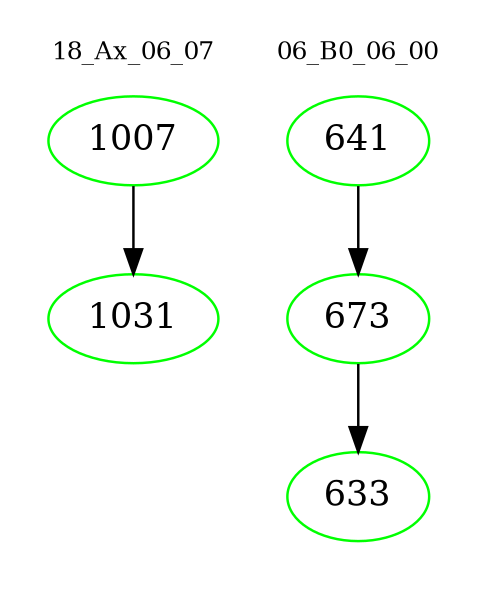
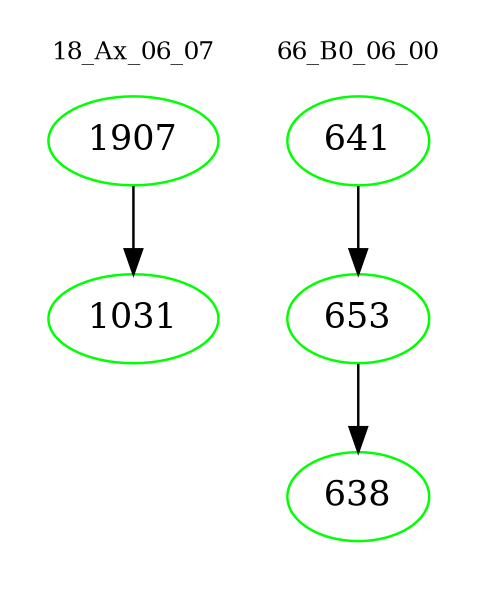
cluster "06_B0_06_00": label "06_B0_06_00" -> "66_B0_06_00"
node "1007": label "1007" -> "1907"
node "673": label "673" -> "653"
node "633": label "633" -> "638"
